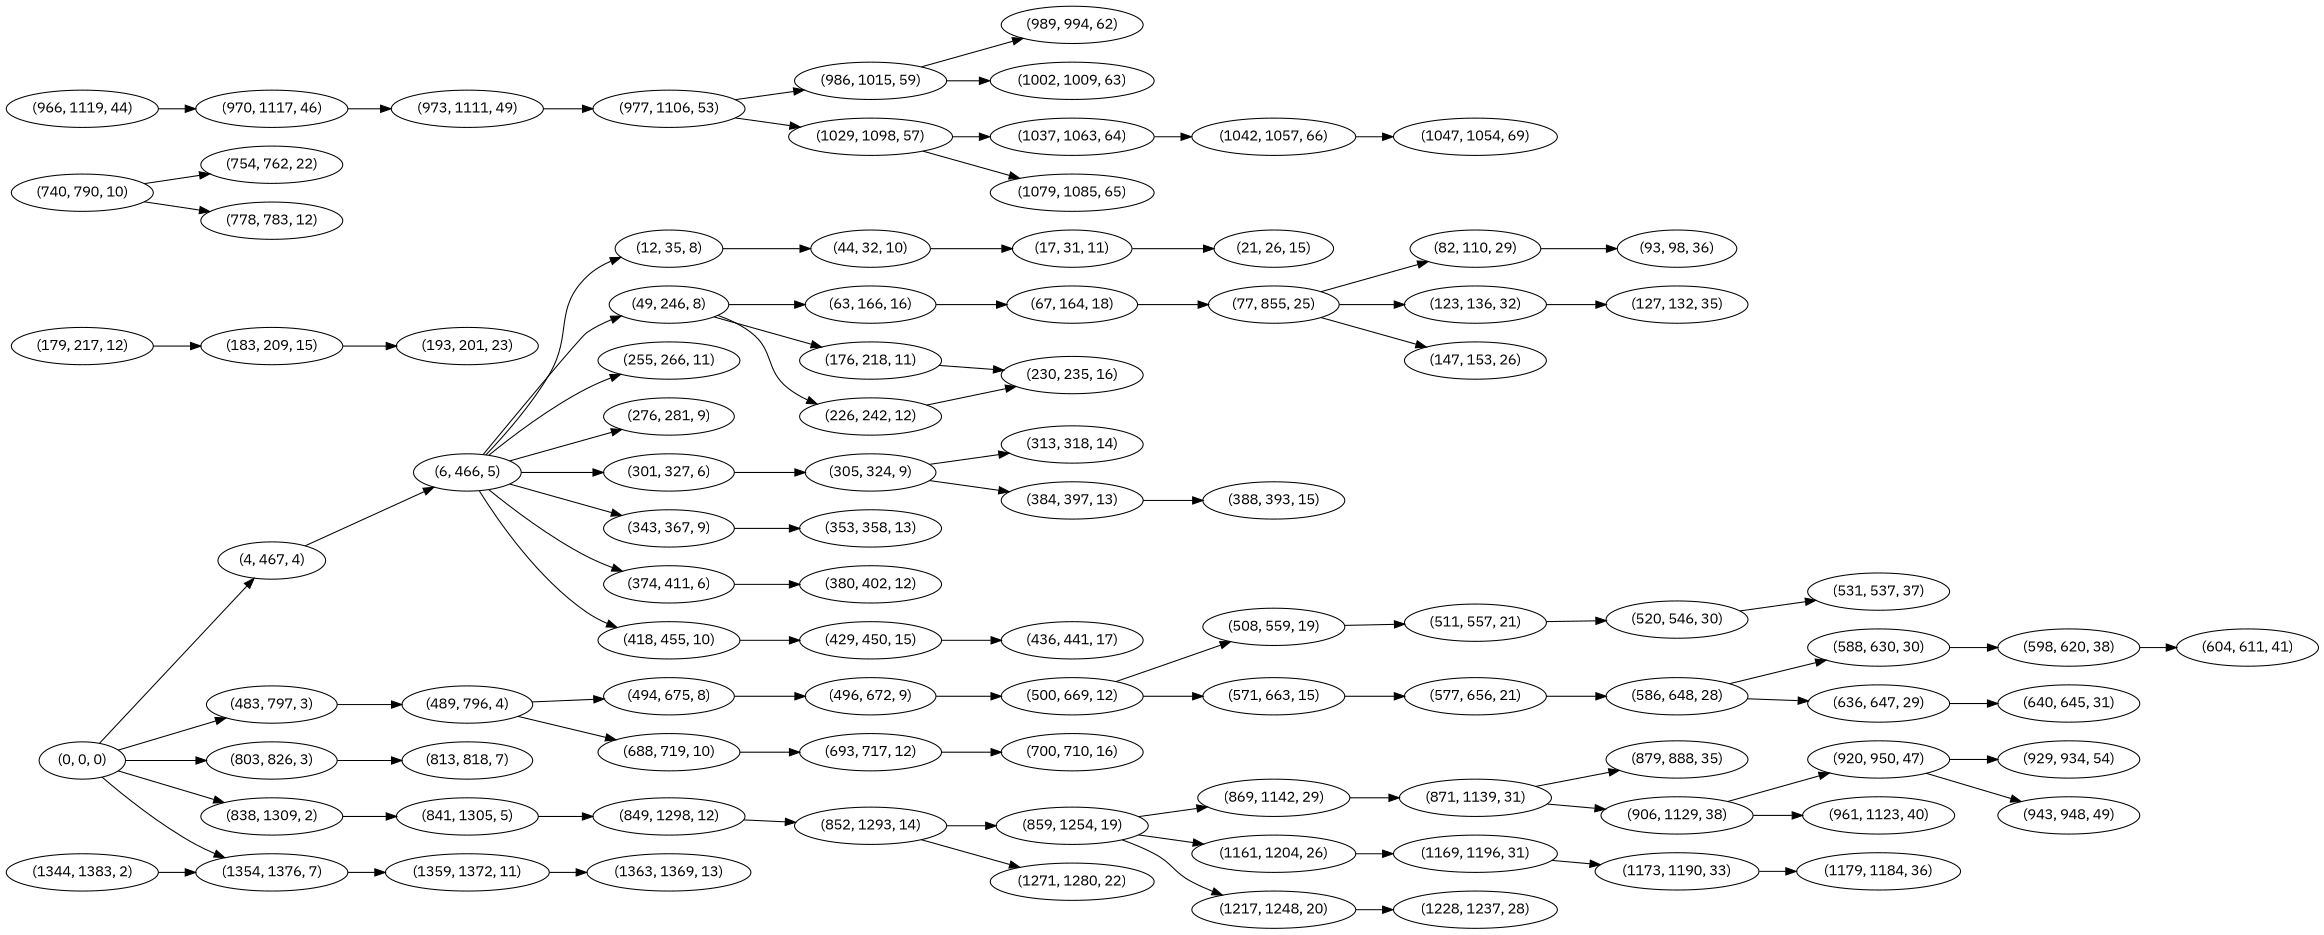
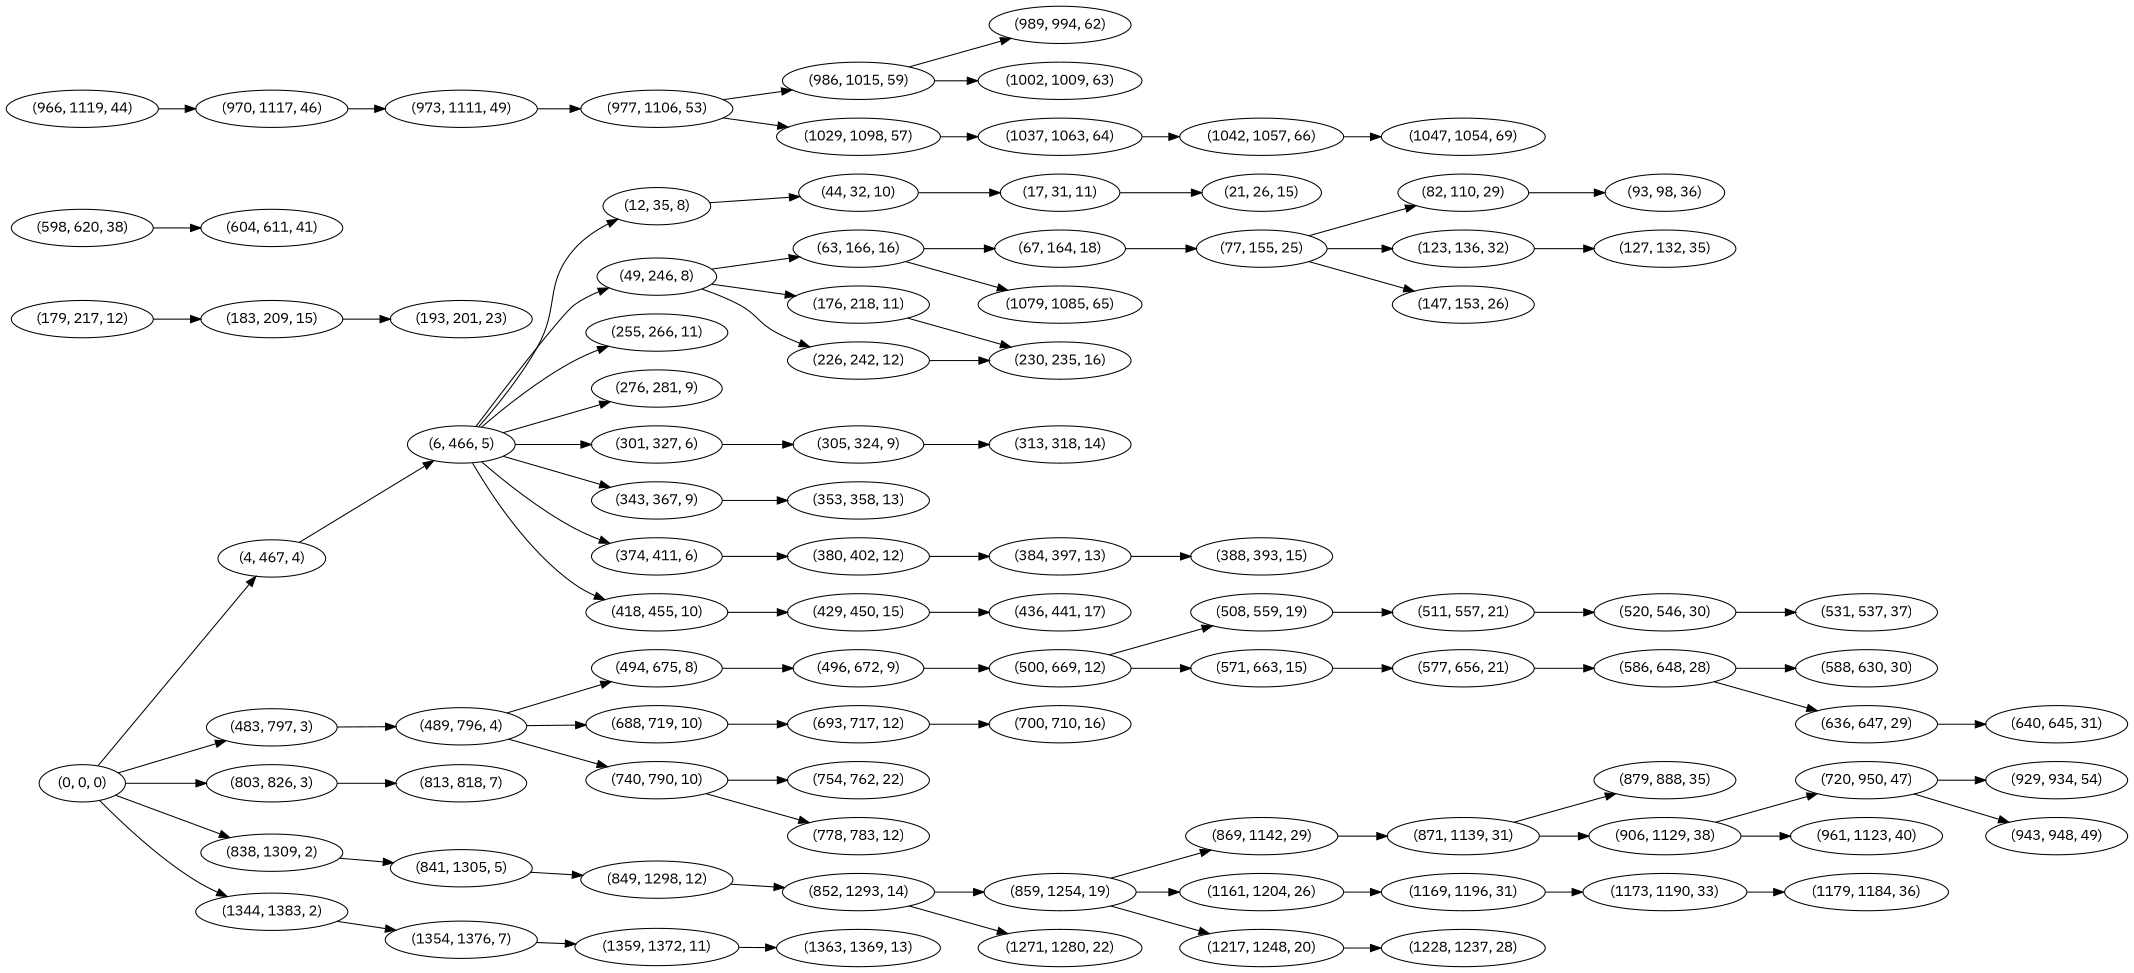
edge "(1029, 1098, 57)" -> "(1079, 1085, 65)": now "(63, 166, 16)" -> "(1079, 1085, 65)"
node "(77, 855, 25)": label "(77, 855, 25)" -> "(77, 155, 25)"
edge "(305, 324, 9)" -> "(384, 397, 13)": now "(380, 402, 12)" -> "(384, 397, 13)"
edge "(588, 630, 30)" -> "(598, 620, 38)": removed
edge "(489, 796, 4)" -> "(740, 790, 10)": added
node "(920, 950, 47)": label "(920, 950, 47)" -> "(720, 950, 47)"
edge "(0, 0, 0)" -> "(1354, 1376, 7)": now "(0, 0, 0)" -> "(1344, 1383, 2)"
